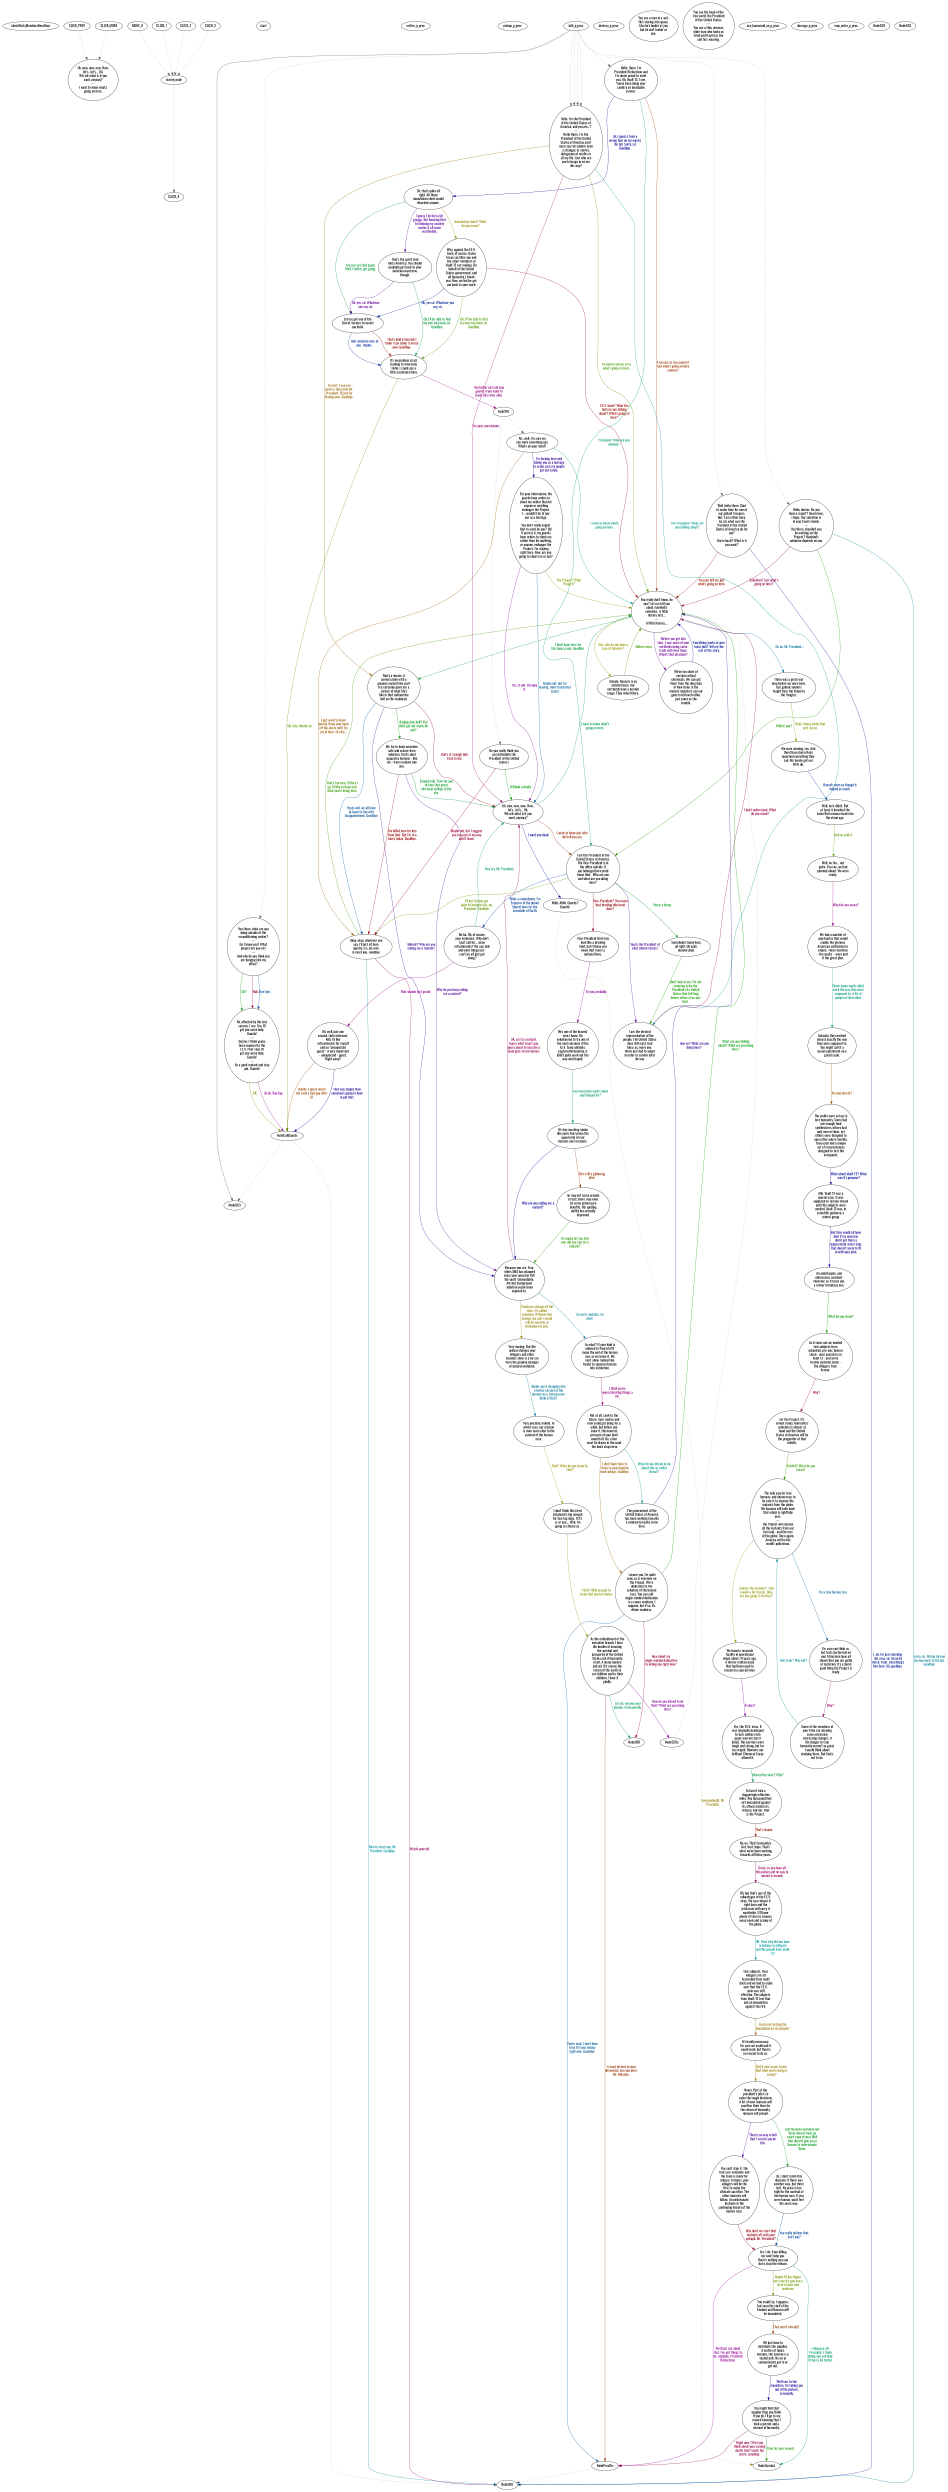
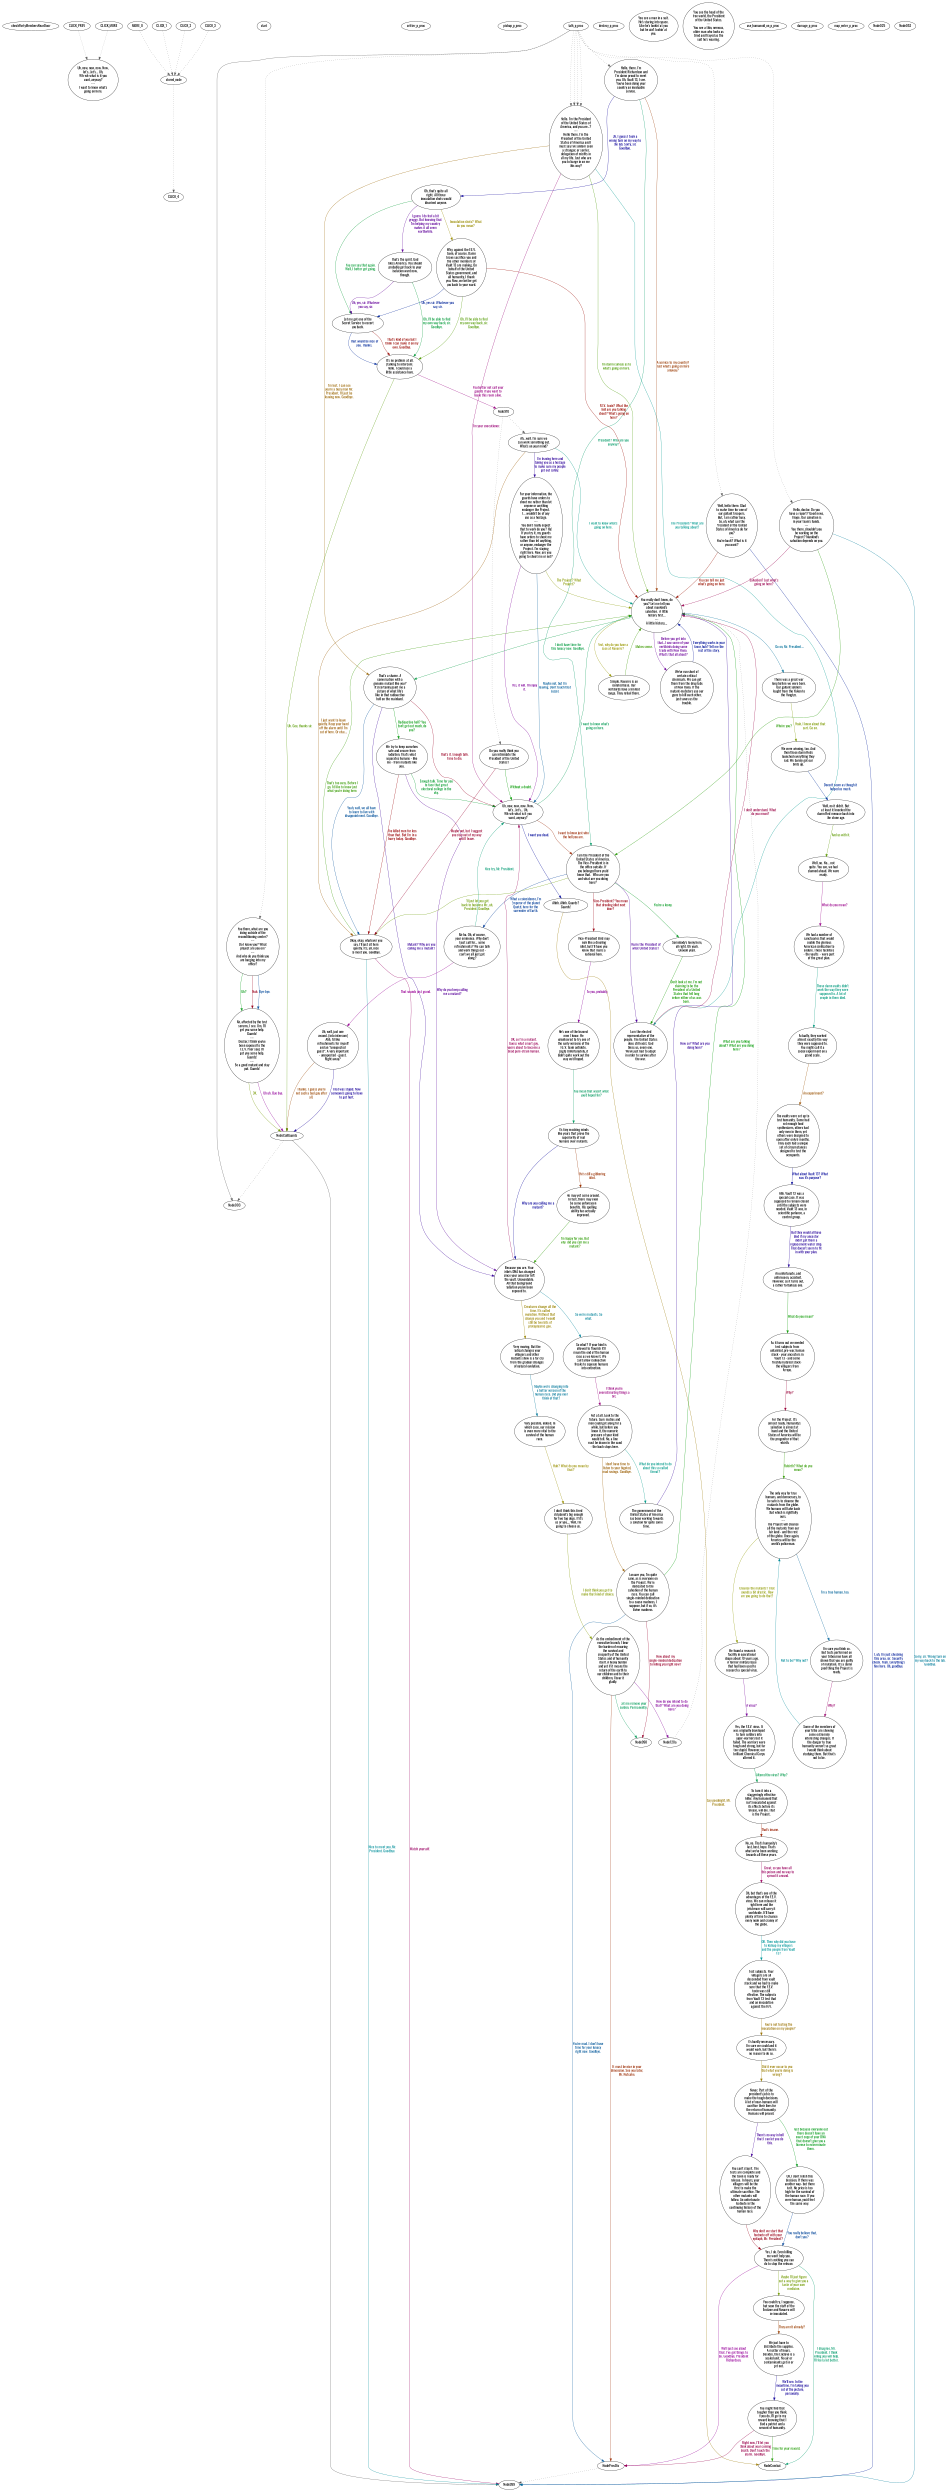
edge "Ahhh. Ahhh. Guards? Guards!" -> "NodeCombat": style dotted -> solid
node "Node020a": label "Node020a" -> "Node120a"
edge "NodeCallGuards" -> "Node999": style dotted -> solid
